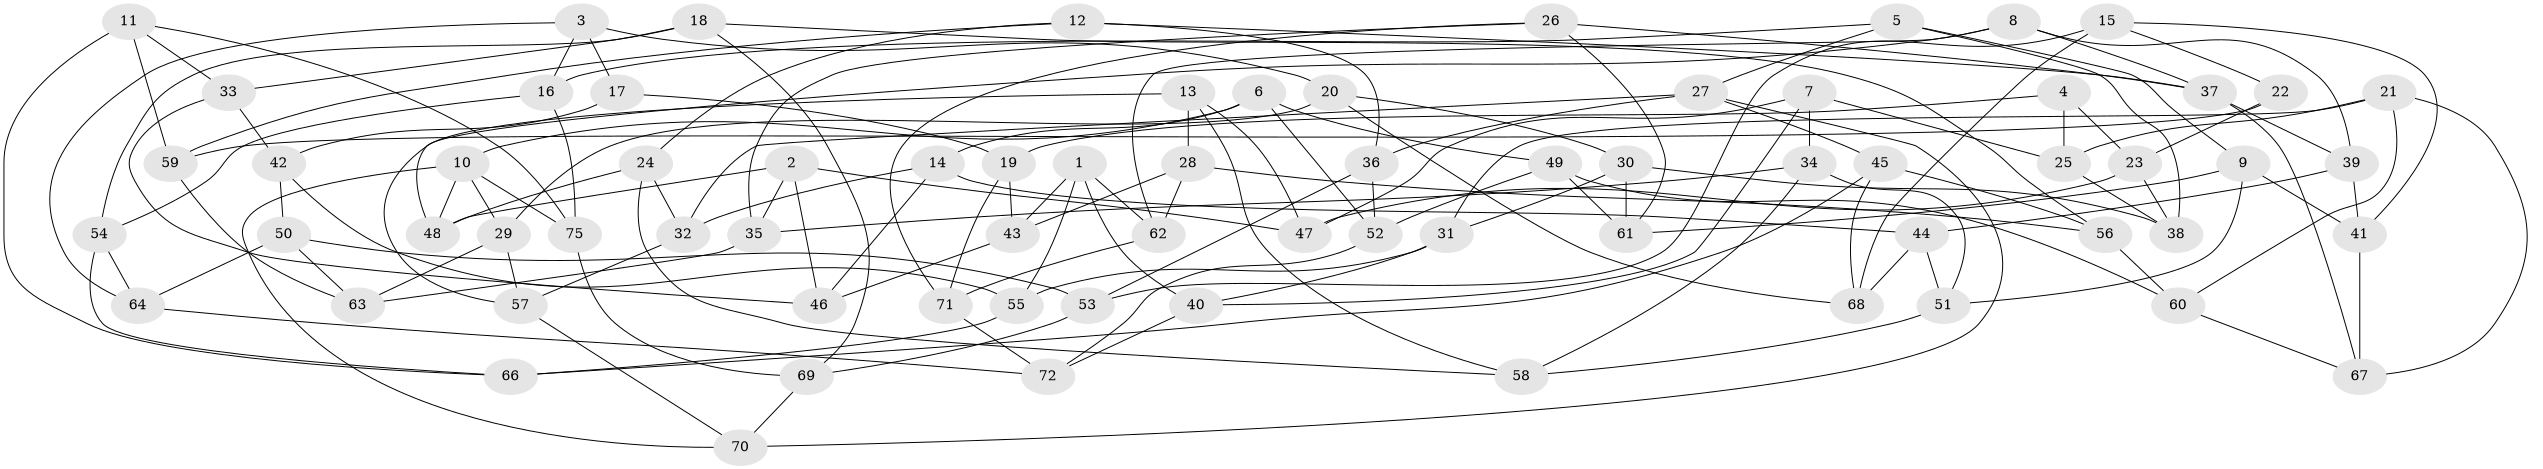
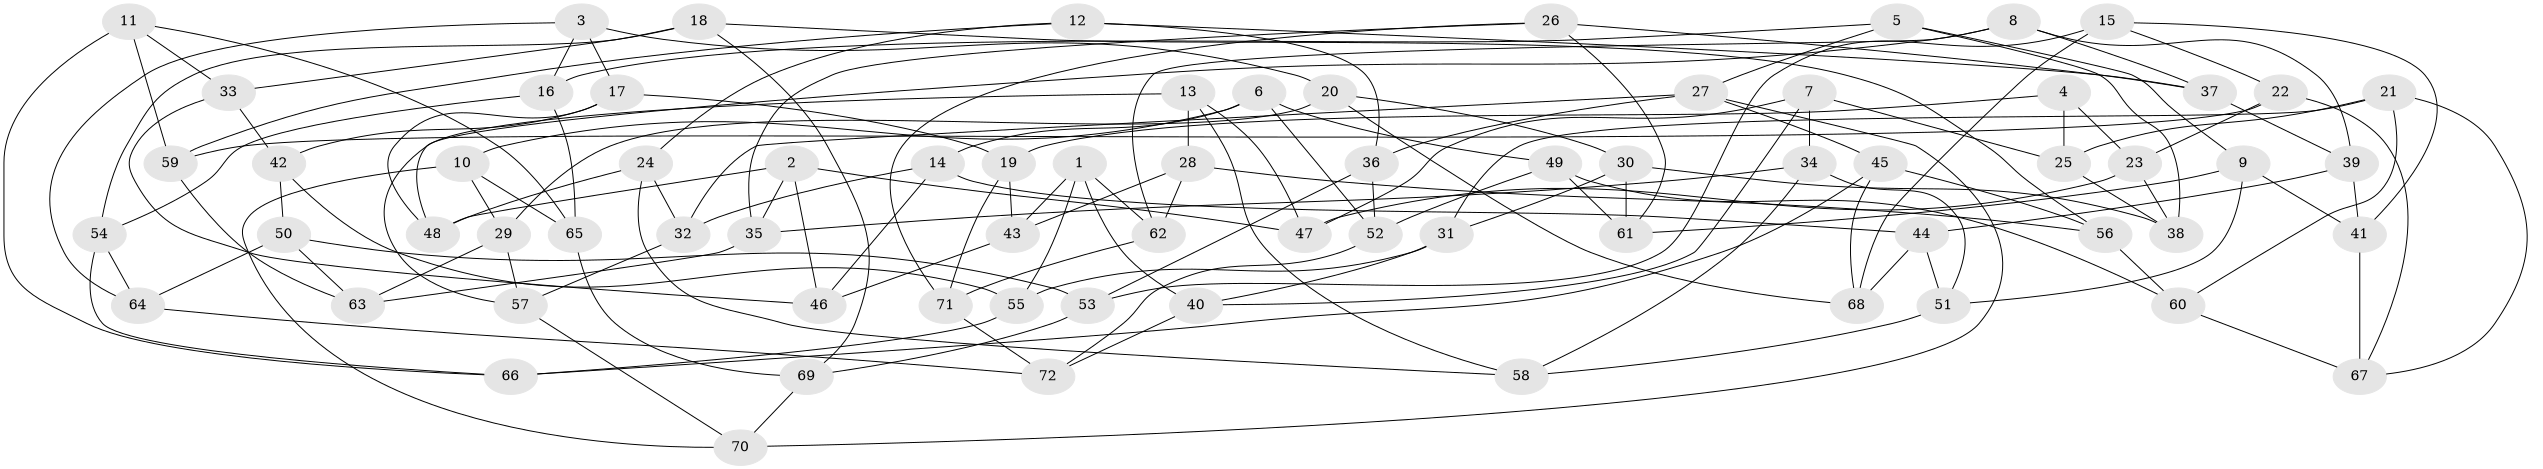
edge "10" -- "48": now "17" -- "48"
edge "37" -- "67": now "22" -- "67"
node "75": label "75" -> "65"
